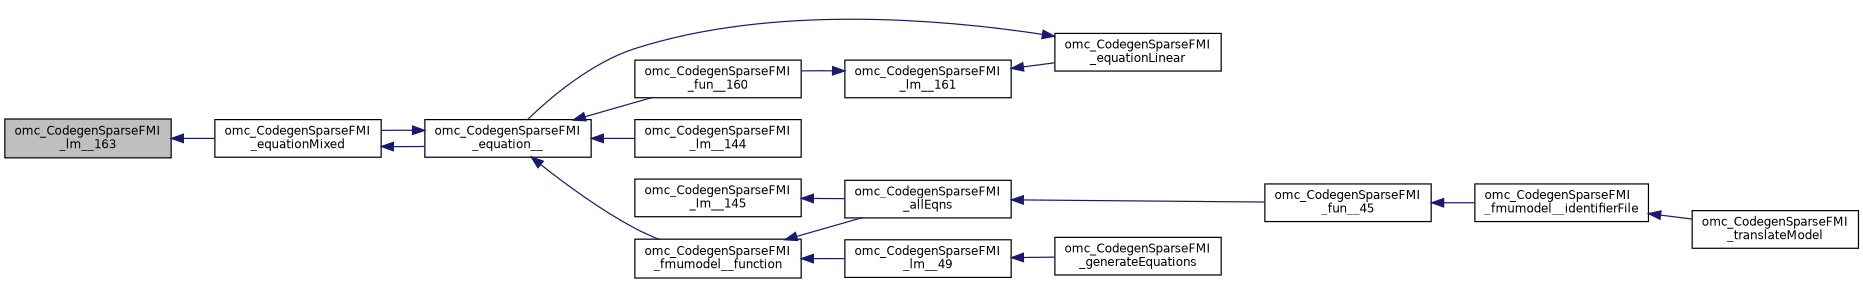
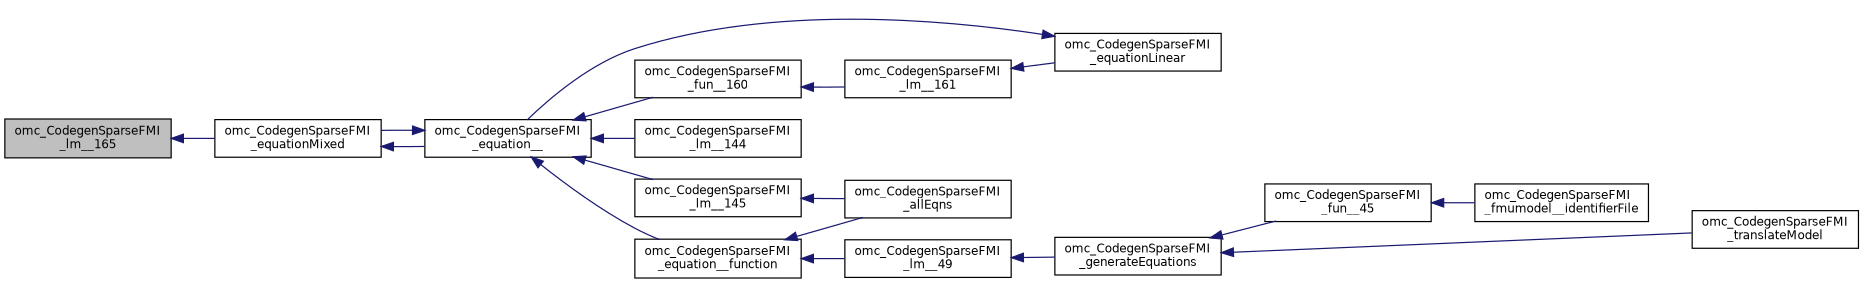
edge "omc_CodegenSparseFMI _fun__160" -> "omc_CodegenSparseFMI _lm__161": reversed
node "omc_CodegenSparseFMI _lm__163": label "omc_CodegenSparseFMI _lm__163" -> "omc_CodegenSparseFMI _lm__165"
edge "omc_CodegenSparseFMI _lm__145" -> "omc_CodegenSparseFMI _equation__": added
edge "omc_CodegenSparseFMI _fun__45" -> "omc_CodegenSparseFMI _allEqns": now "omc_CodegenSparseFMI _fun__45" -> "omc_CodegenSparseFMI _generateEquations"
edge "omc_CodegenSparseFMI _translateModel" -> "omc_CodegenSparseFMI _fmumodel__identifierFile": now "omc_CodegenSparseFMI _translateModel" -> "omc_CodegenSparseFMI _generateEquations"
node "omc_CodegenSparseFMI _fmumodel__function": label "omc_CodegenSparseFMI _fmumodel__function" -> "omc_CodegenSparseFMI _equation__function"
